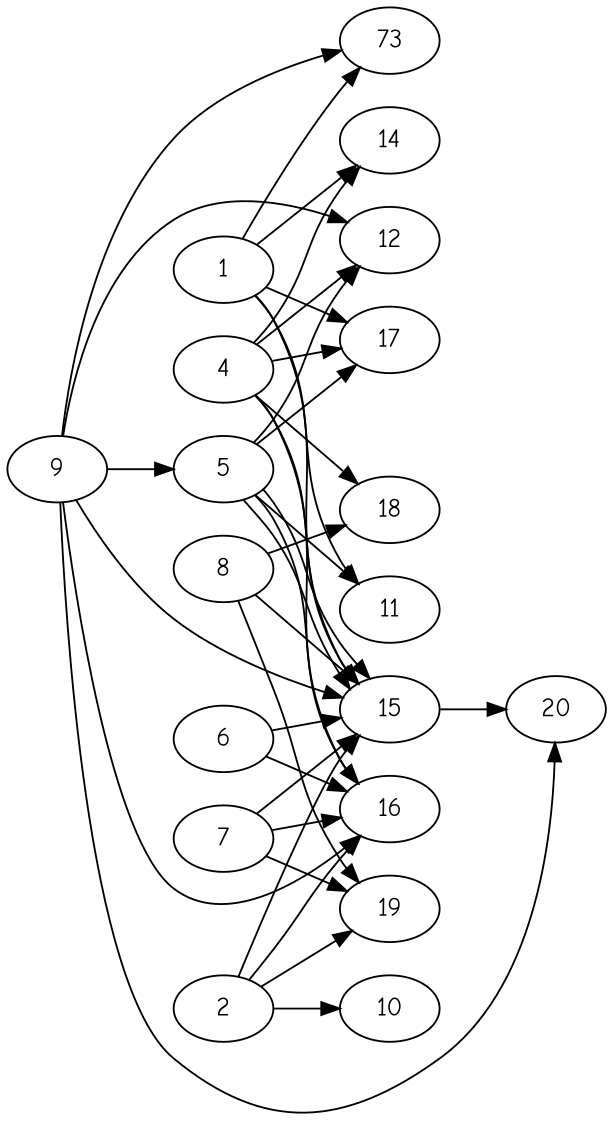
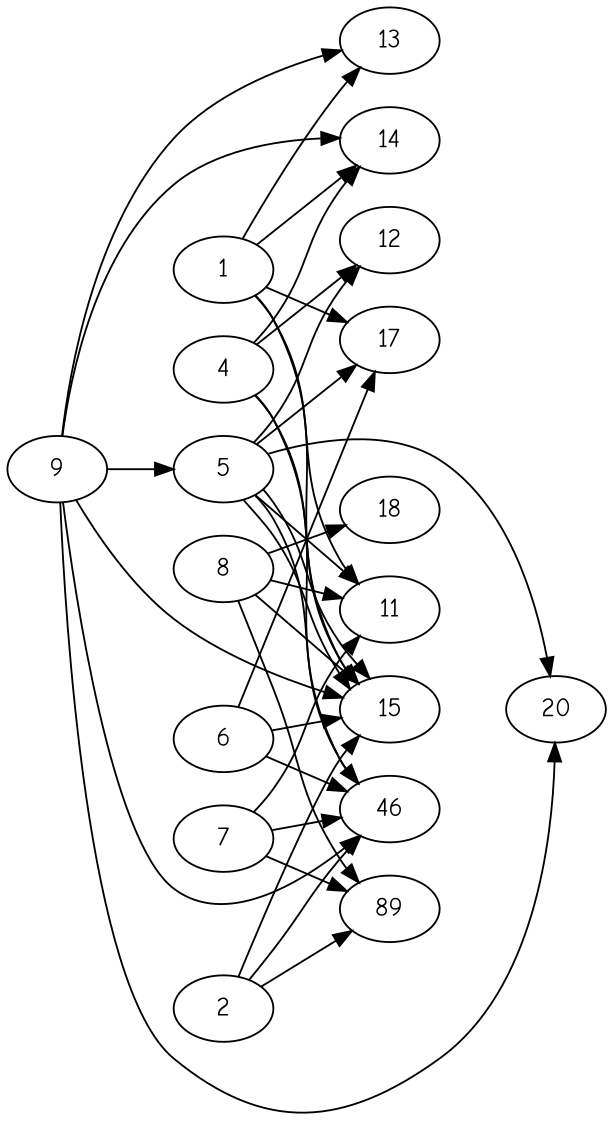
node "73": label "73" -> "13"
edge "9" -> "12": now "9" -> "14"
edge "4" -> "17": now "6" -> "17"
edge "4" -> "18": removed
edge "8" -> "11": added
edge "15" -> "20": now "5" -> "20"
edge "7" -> "15": now "7" -> "11"
node "16": label "16" -> "46"
node "19": label "19" -> "89"
node "10": removed
